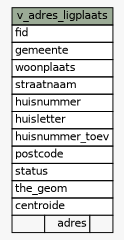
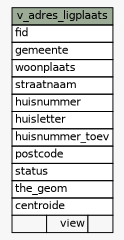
node "v_adres_ligplaats": text "adres" -> "view"
